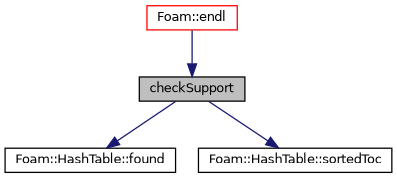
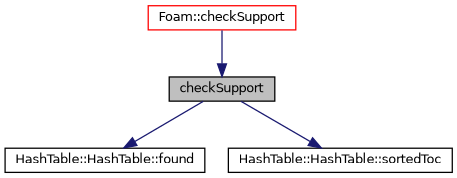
node "Foam::endl": label "Foam::endl" -> "Foam::checkSupport"
node "Foam::HashTable::found": label "Foam::HashTable::found" -> "HashTable::HashTable::found"
node "Foam::HashTable::sortedToc": label "Foam::HashTable::sortedToc" -> "HashTable::HashTable::sortedToc"
